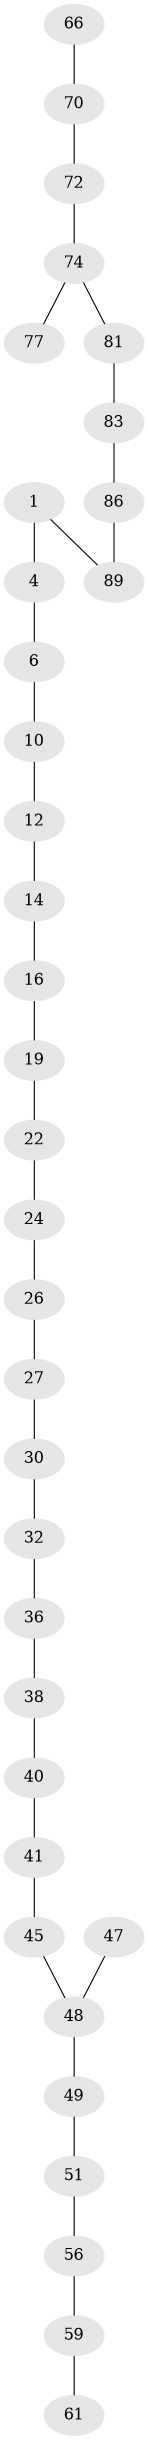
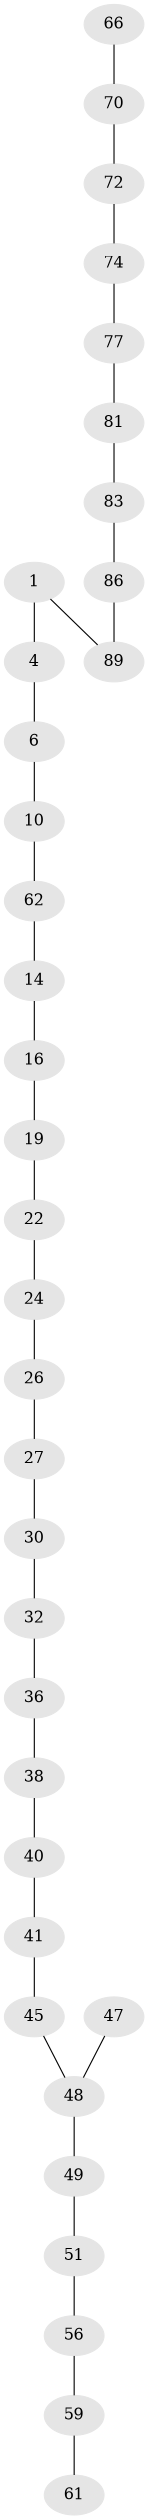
edge "74" -- "81": now "77" -- "81"
node "12": label "12" -> "62"
